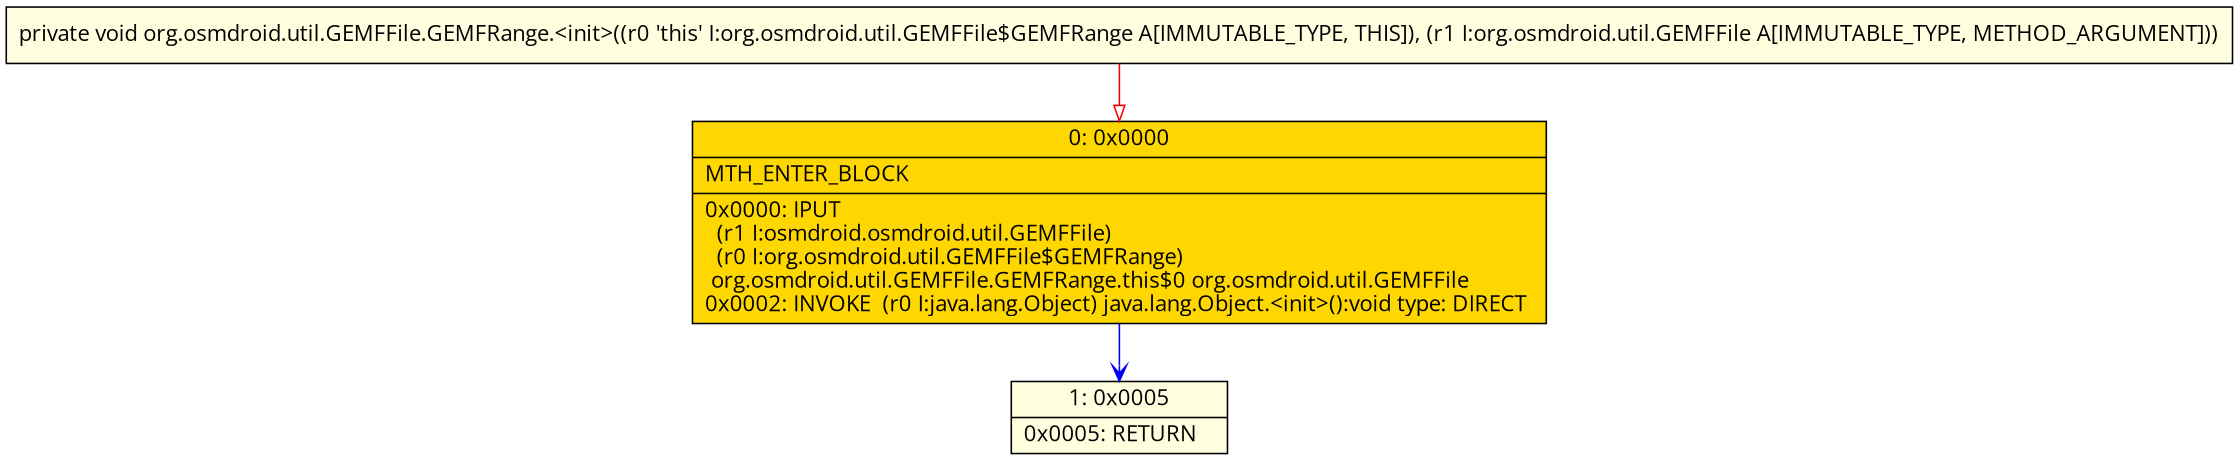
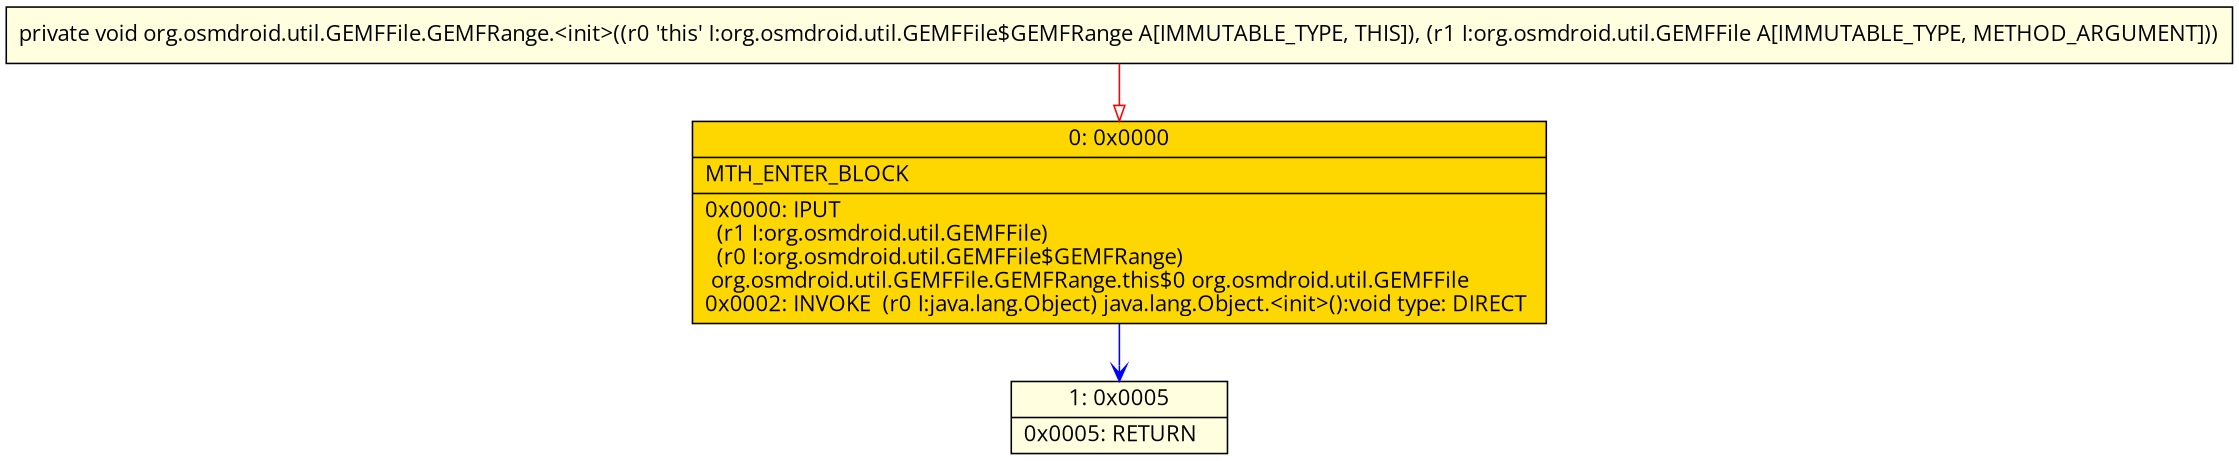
node "0: 0x0000": text "(r1 I:osmdroid.osmdroid.util.GEMFFile)" -> "(r1 I:org.osmdroid.util.GEMFFile)"
